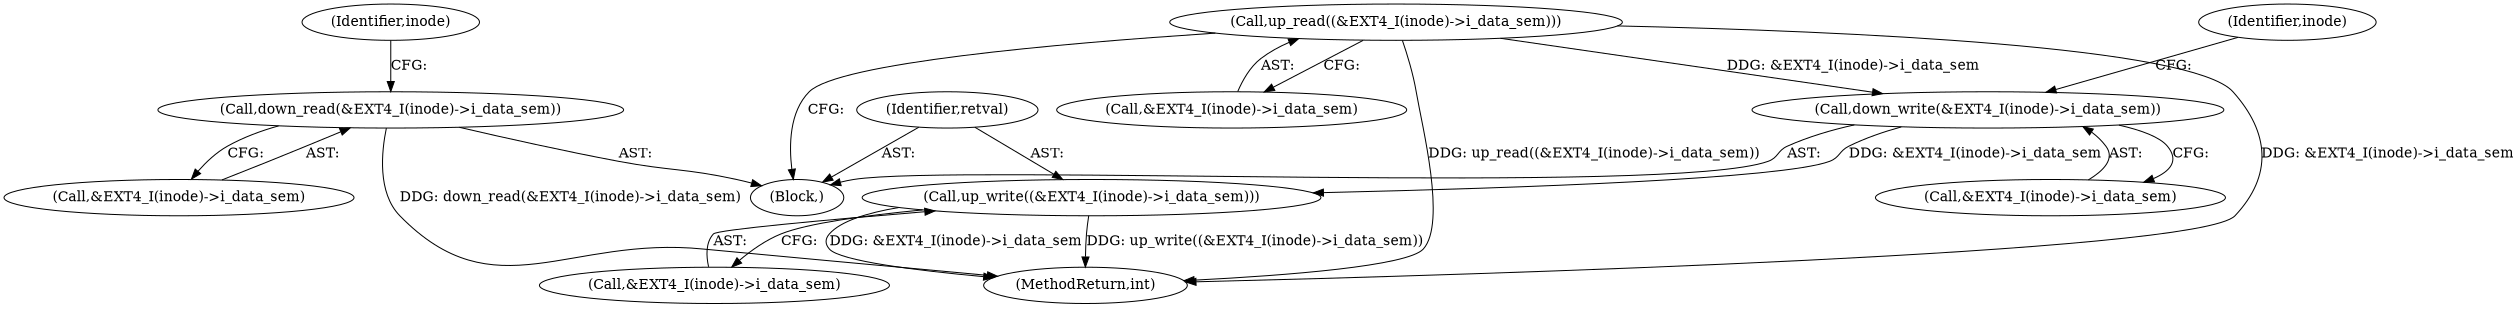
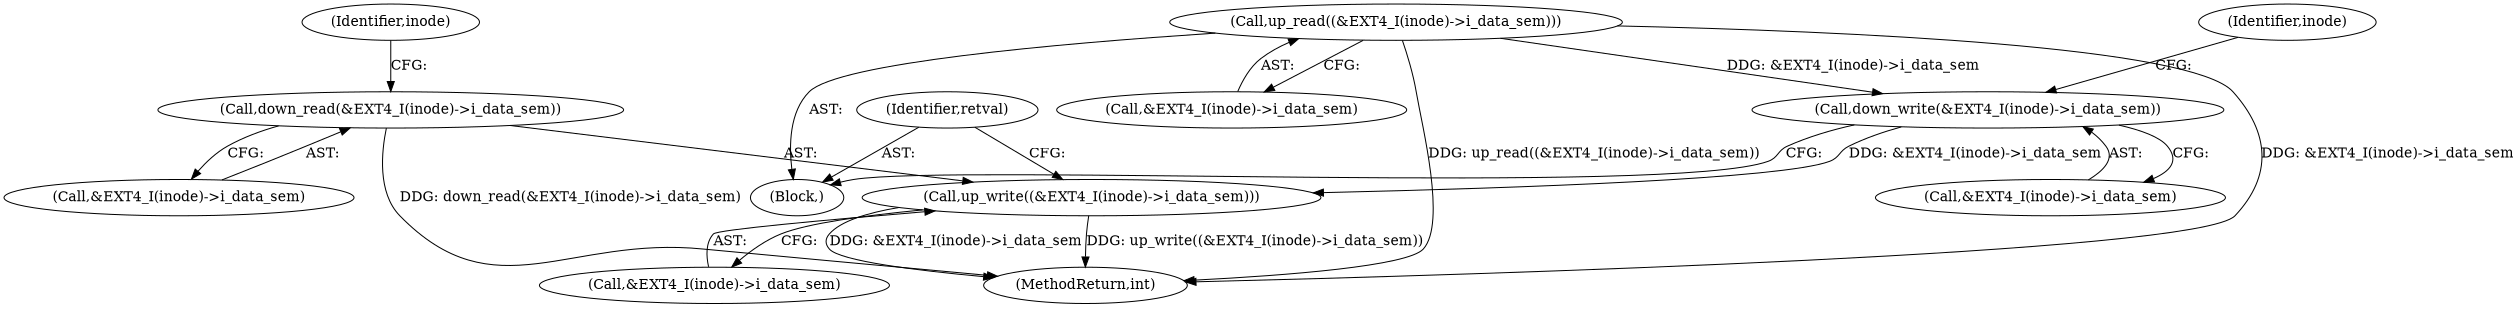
edge "(Call,up_read((&EXT4_I(inode)->i_data_sem)))" -> "(Block,)": label "CFG: " -> "AST: "
edge "(Identifier,retval)" -> "(Call,up_write((&EXT4_I(inode)->i_data_sem)))": label "AST: " -> "CFG: "
edge "(Call,down_write(&EXT4_I(inode)->i_data_sem))" -> "(Block,)": label "AST: " -> "CFG: "
edge "(Call,down_read(&EXT4_I(inode)->i_data_sem))" -> "(Block,)": now "(Call,down_read(&EXT4_I(inode)->i_data_sem))" -> "(Call,up_write((&EXT4_I(inode)->i_data_sem)))"
